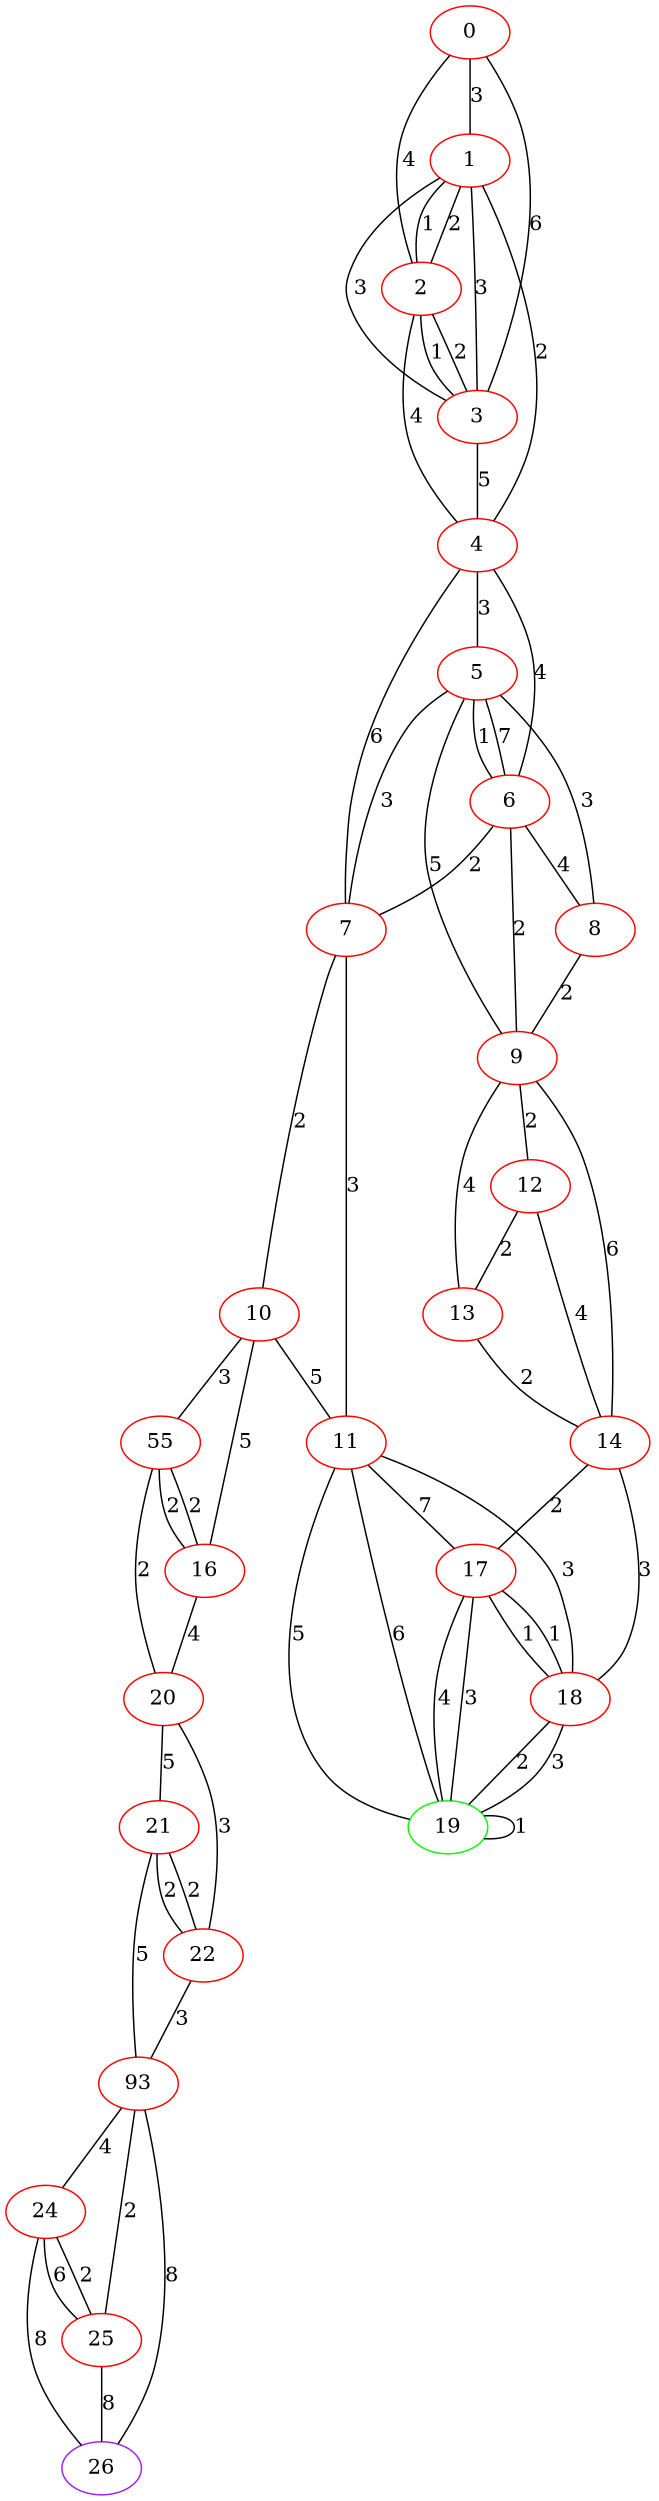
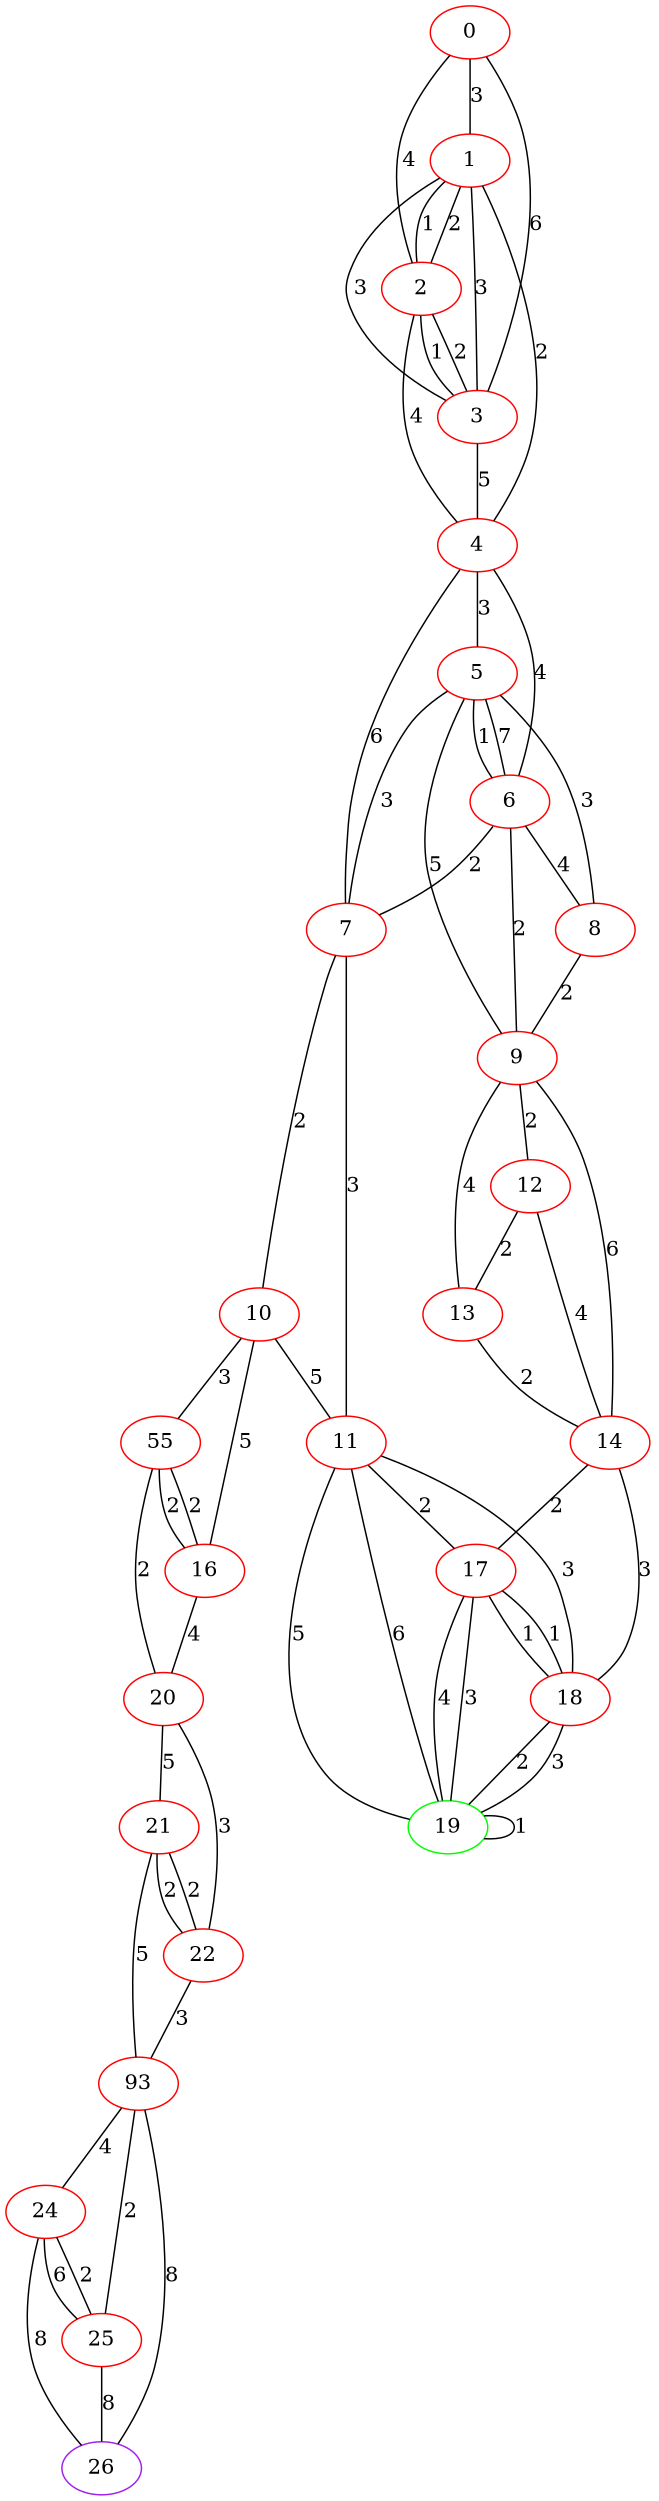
edge "11" -- "17": label "7" -> "2"
